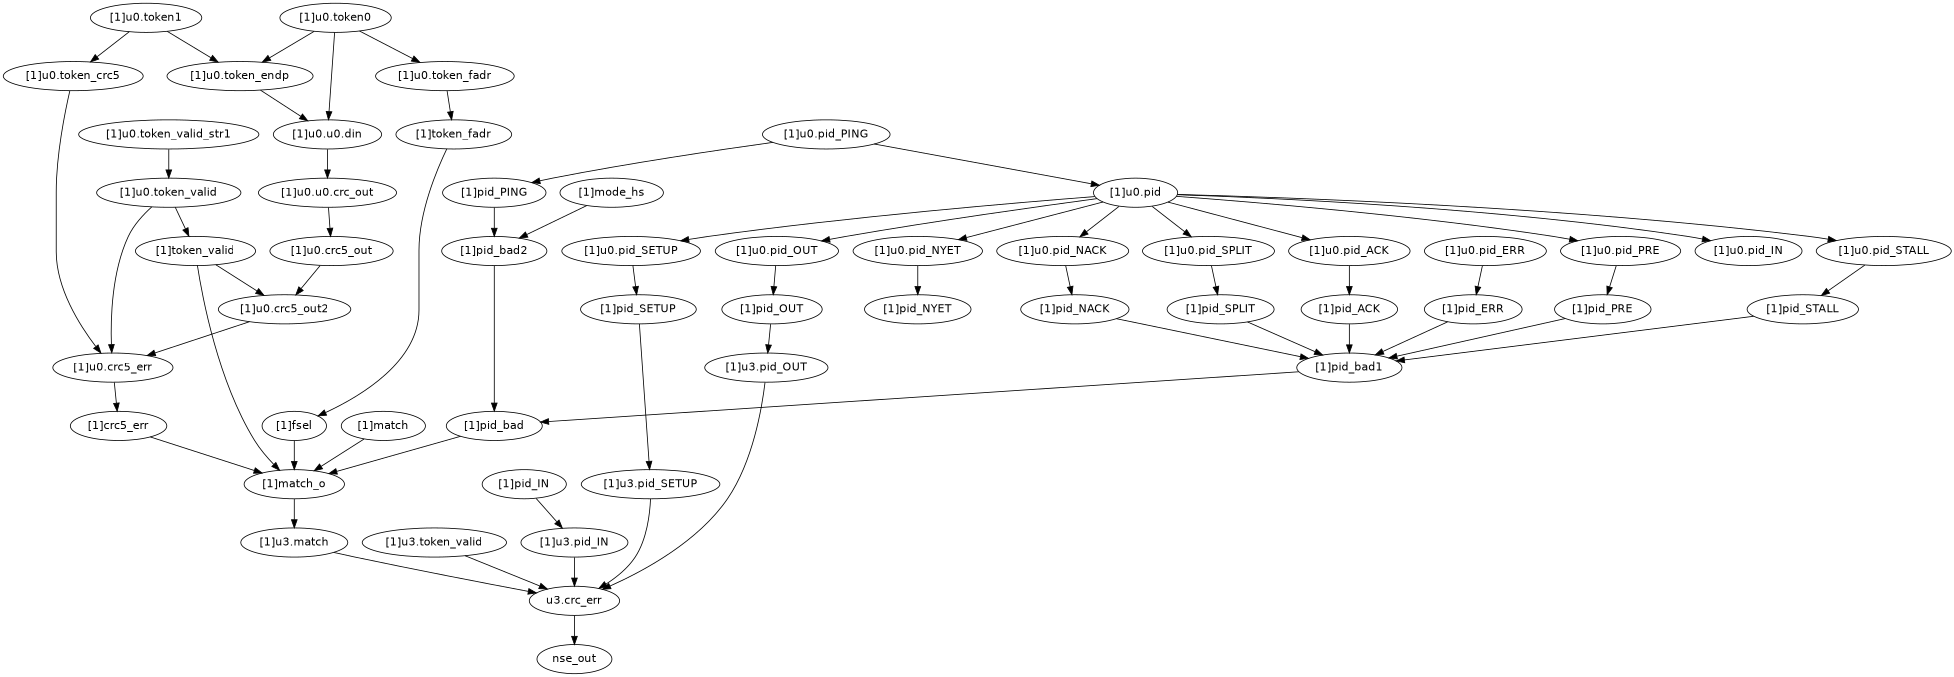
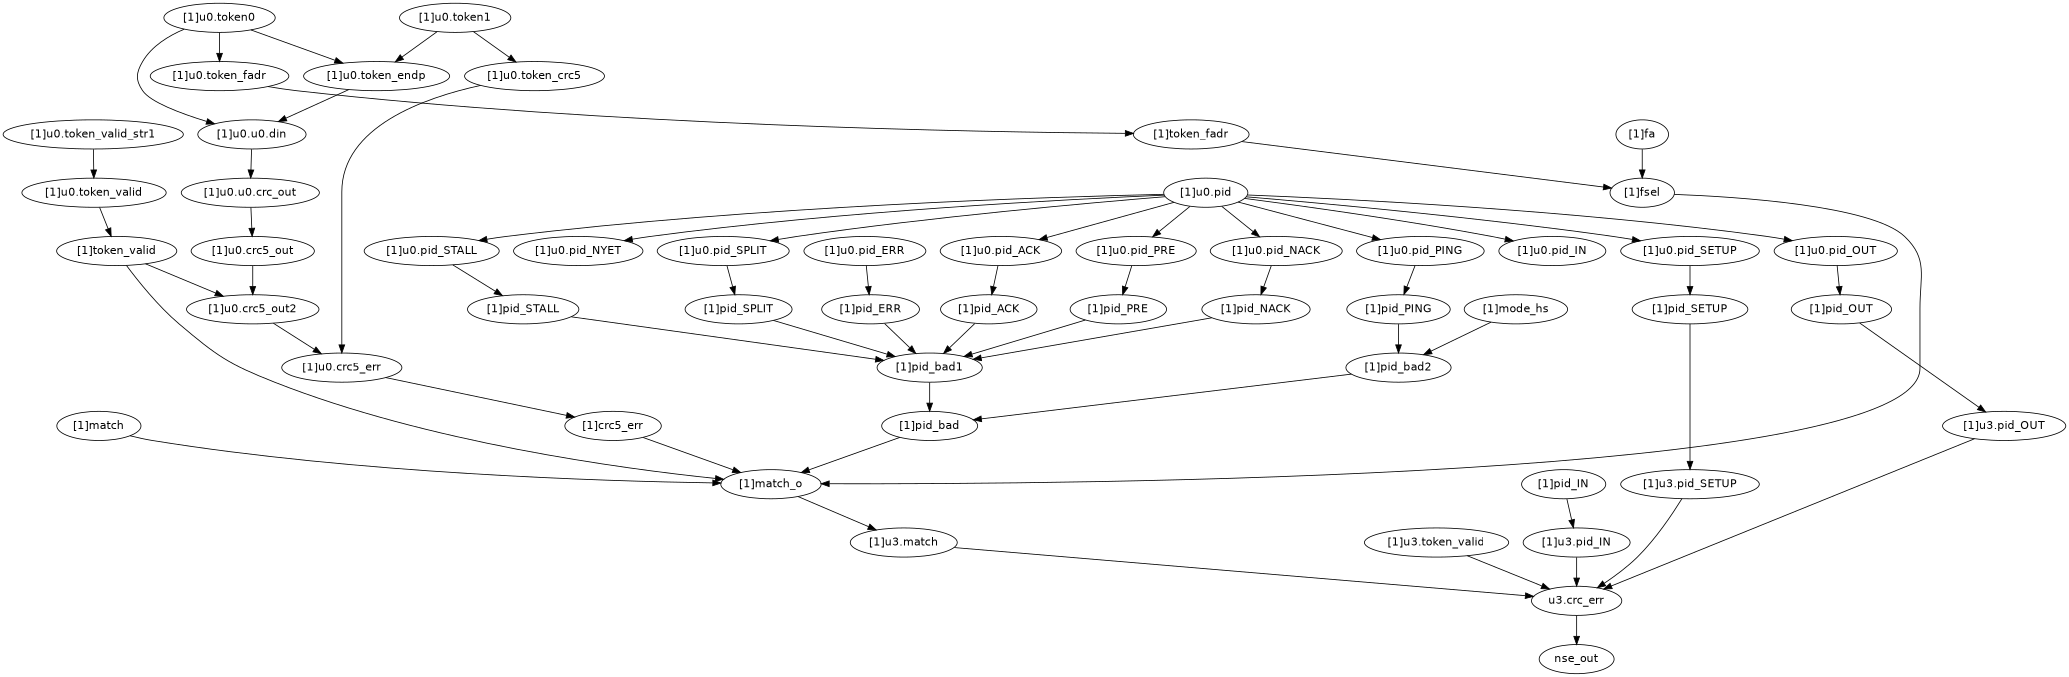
node "[1]fa": added
edge "[1]u0.pid_PING" -> "[1]u0.pid": reversed
edge "[1]u0.token_valid" -> "[1]u0.crc5_err": removed
node "[1]pid_NYET": removed
